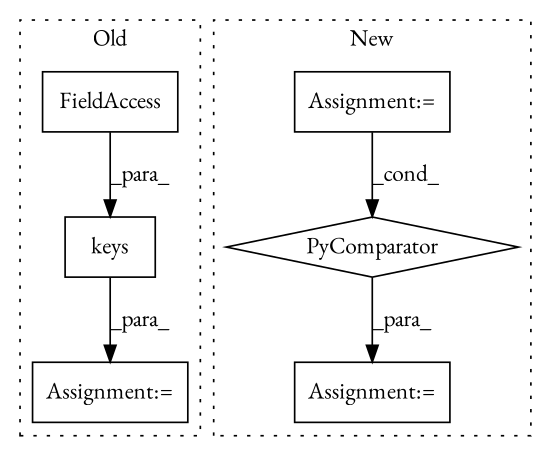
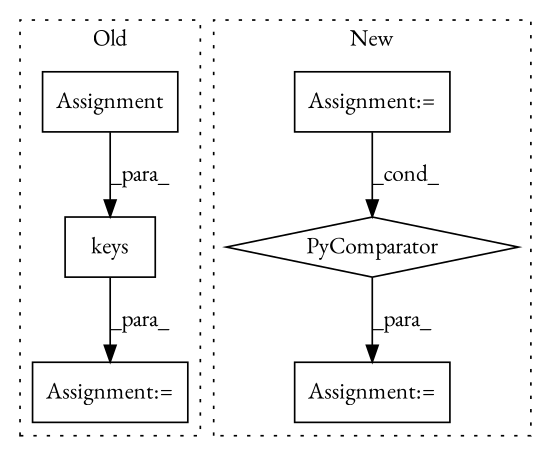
node "FieldAccess": label "FieldAccess" -> "Assignment"
